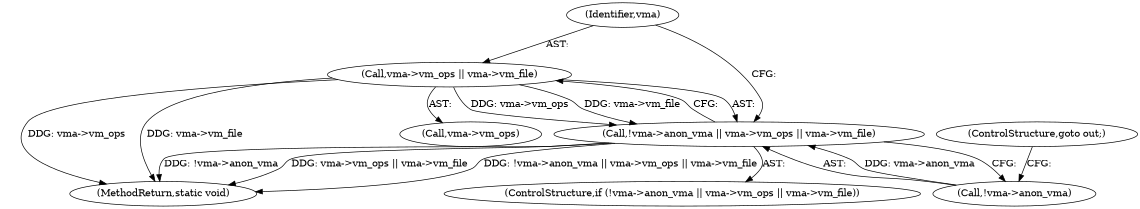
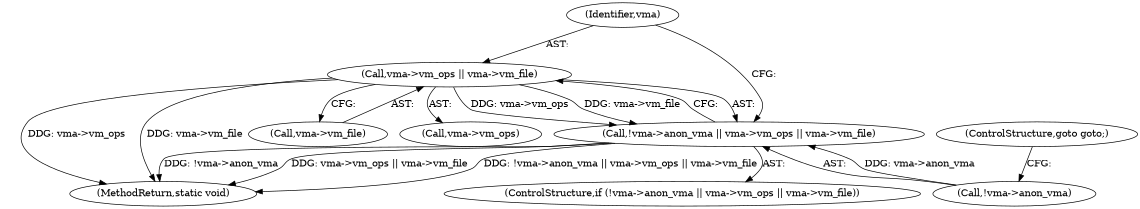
node "(Call,vma->vm_file)": added
node "(ControlStructure,goto out;)": label "(ControlStructure,goto out;)" -> "(ControlStructure,goto goto;)"
edge "(Call,!vma->anon_vma || vma->vm_ops || vma->vm_file)" -> "(Call,!vma->anon_vma)": removed, label "CFG:"
